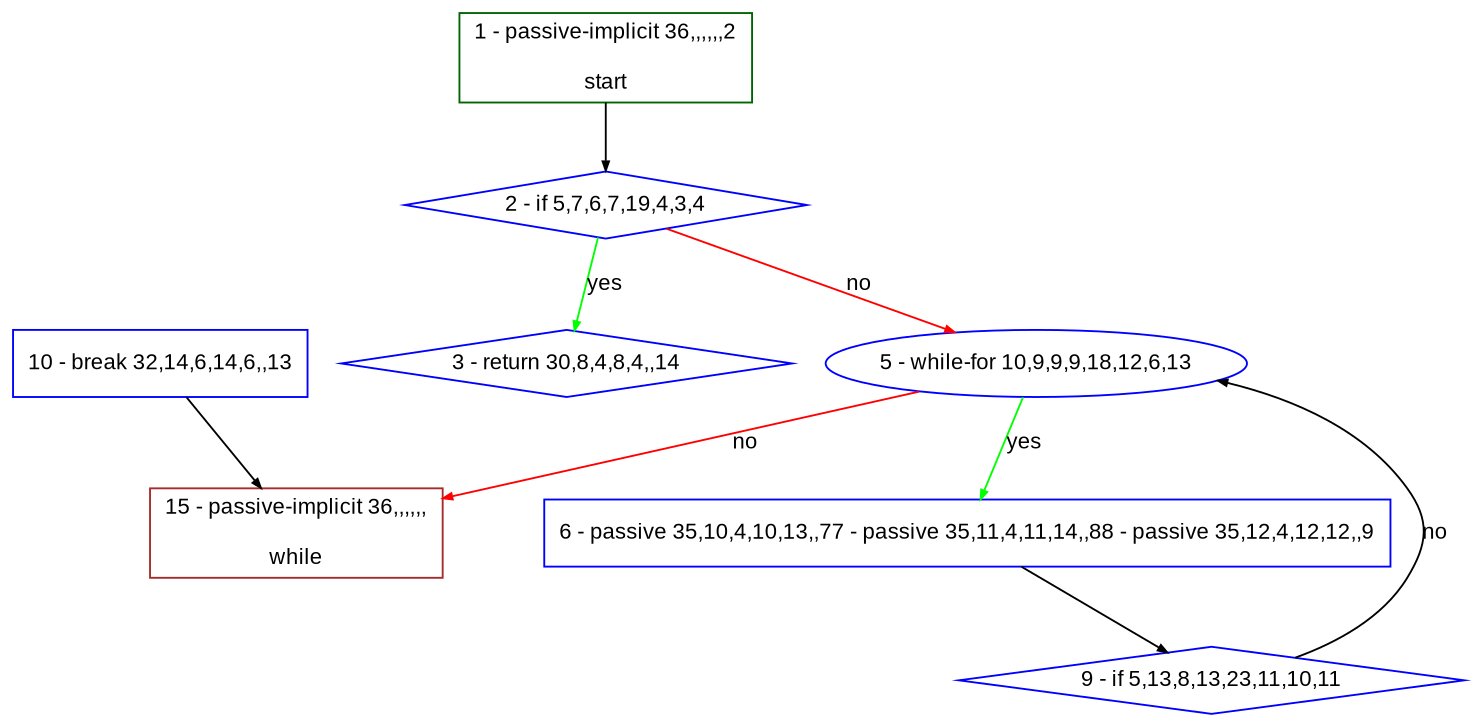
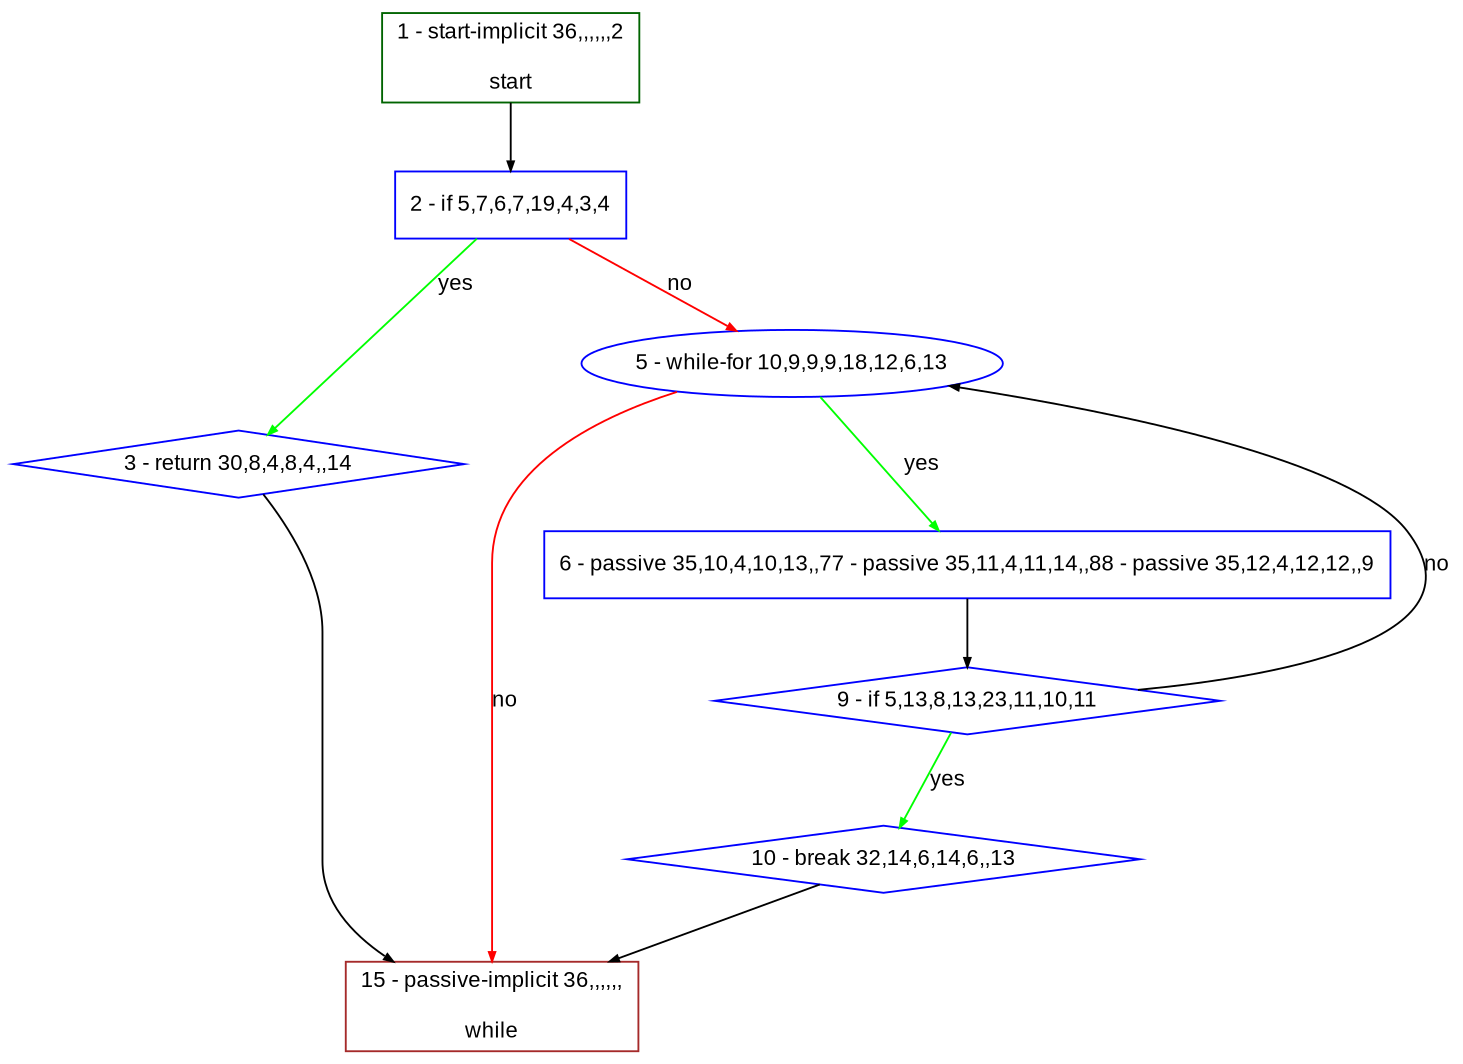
node "1 - passive-implicit 36,,,,,,2 start": label "1 - passive-implicit 36,,,,,,2 start" -> "1 - start-implicit 36,,,,,,2 start"
node "2 - if 5,7,6,7,19,4,3,4": shape diamond -> box
node "10 - break 32,14,6,14,6,,13": shape box -> diamond
edge "3 - return 30,8,4,8,4,,14" -> "15 - passive-implicit 36,,,,,, while": added
edge "9 - if 5,13,8,13,23,11,10,11" -> "10 - break 32,14,6,14,6,,13": added, label "yes"
